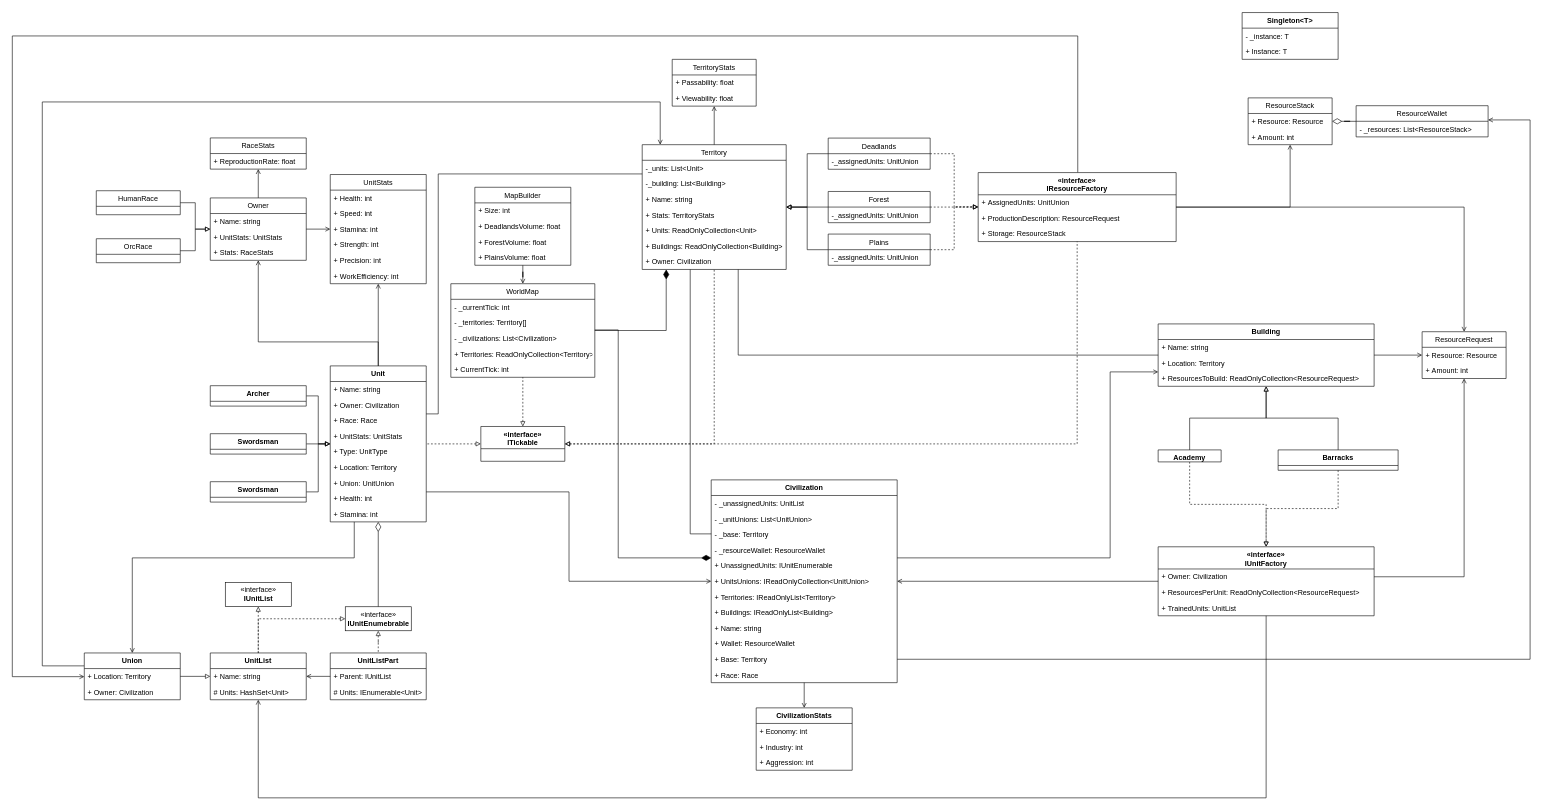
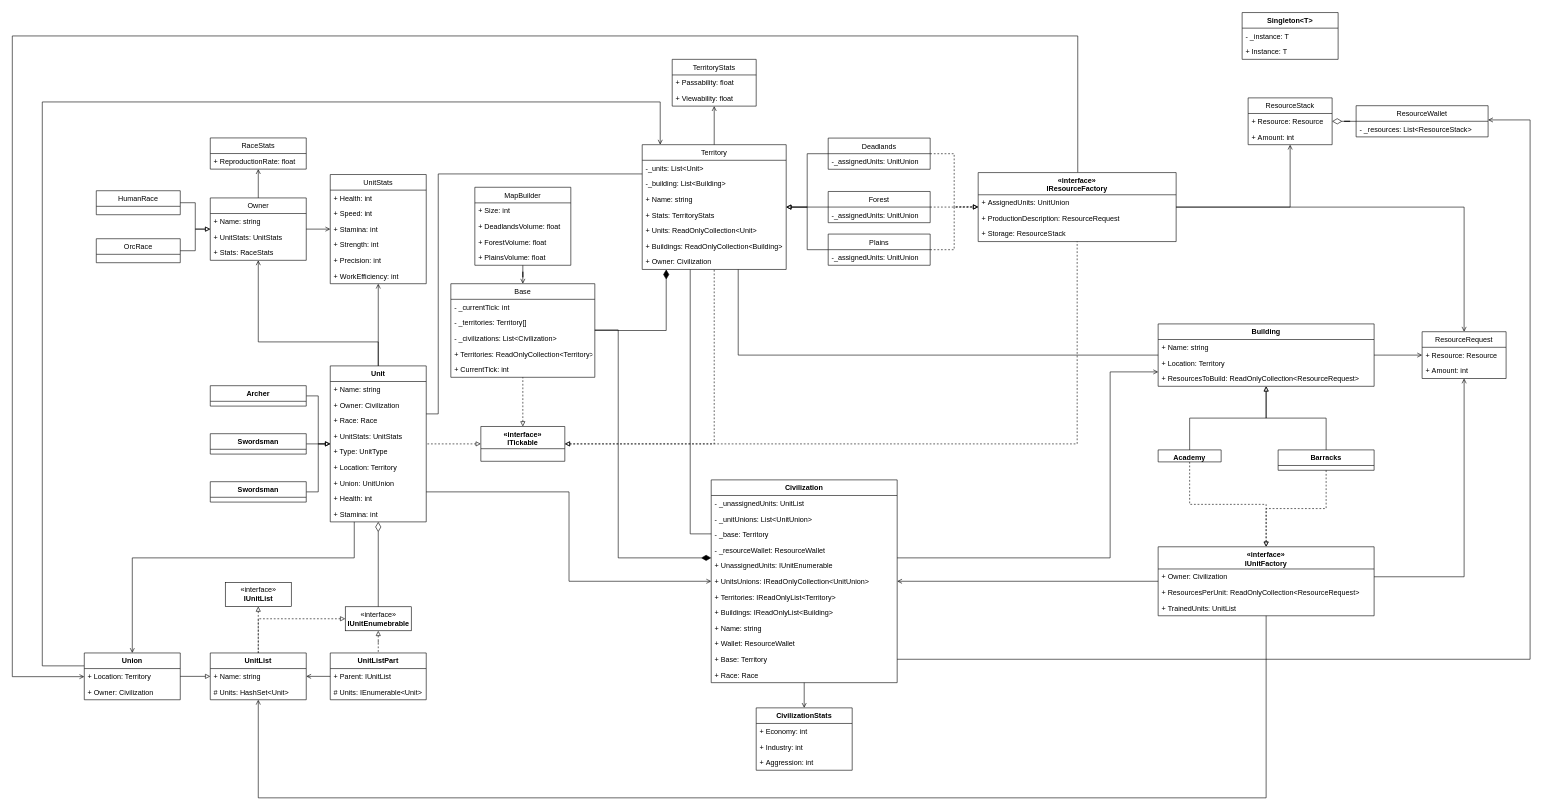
node "WorldMap": label "WorldMap" -> "Base"
node "Barracks": size 120x20 -> 96x20
